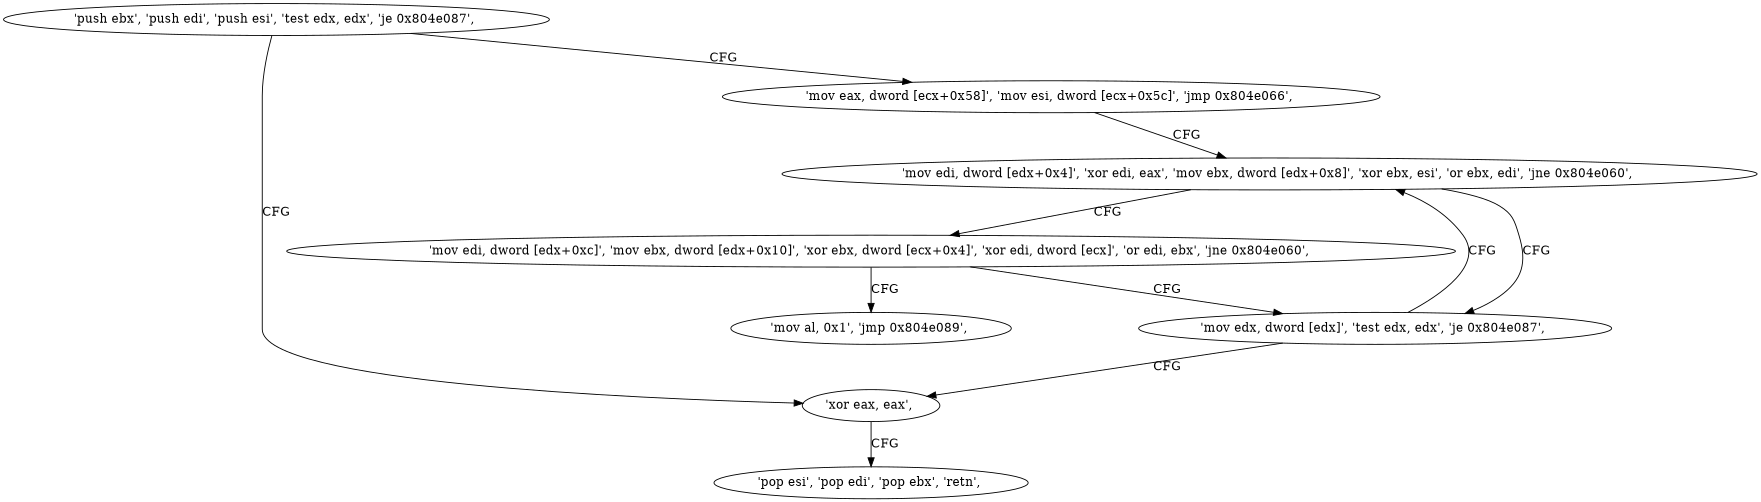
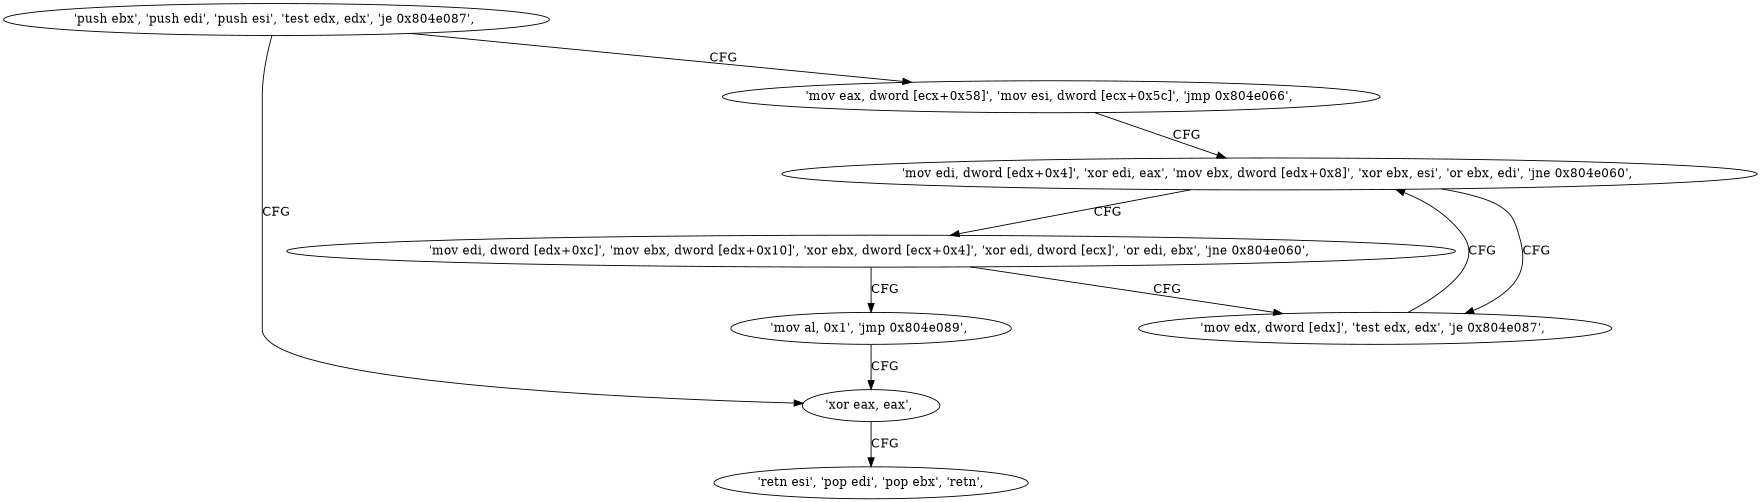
edge "'mov edx, dword [edx]', 'test edx, edx', 'je 0x804e087'," -> "'xor eax, eax',": now "'mov al, 0x1', 'jmp 0x804e089'," -> "'xor eax, eax',"
node "'pop esi', 'pop edi', 'pop ebx', 'retn',": label "'pop esi', 'pop edi', 'pop ebx', 'retn'," -> "'retn esi', 'pop edi', 'pop ebx', 'retn',"
